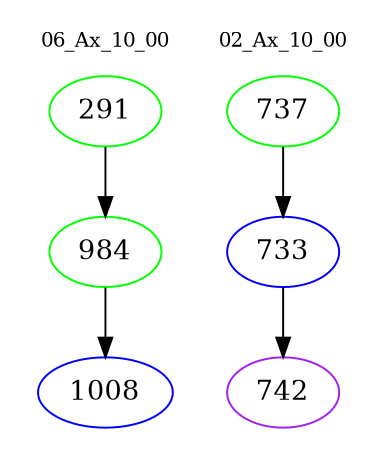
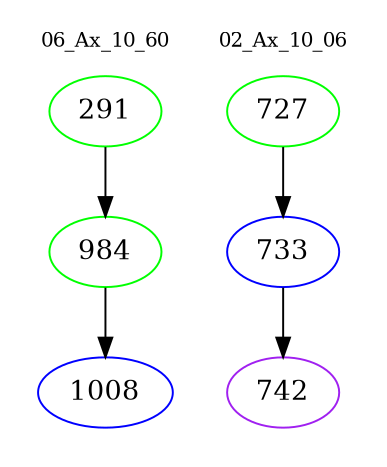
cluster "06_Ax_10_00": label "06_Ax_10_00" -> "06_Ax_10_60"
cluster "02_Ax_10_00": label "02_Ax_10_00" -> "02_Ax_10_06"
node "737": label "737" -> "727"
